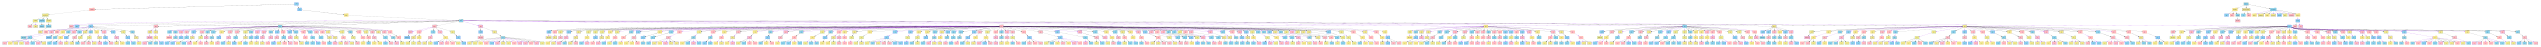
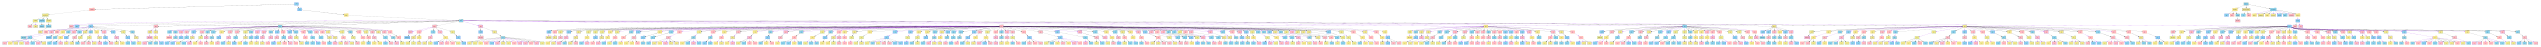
node "taille": fillcolor khaki -> skyblue
